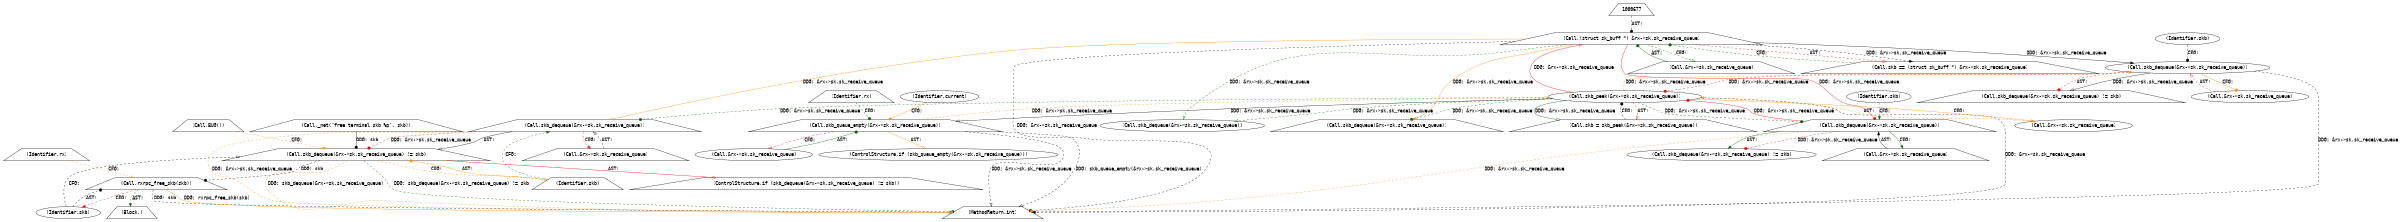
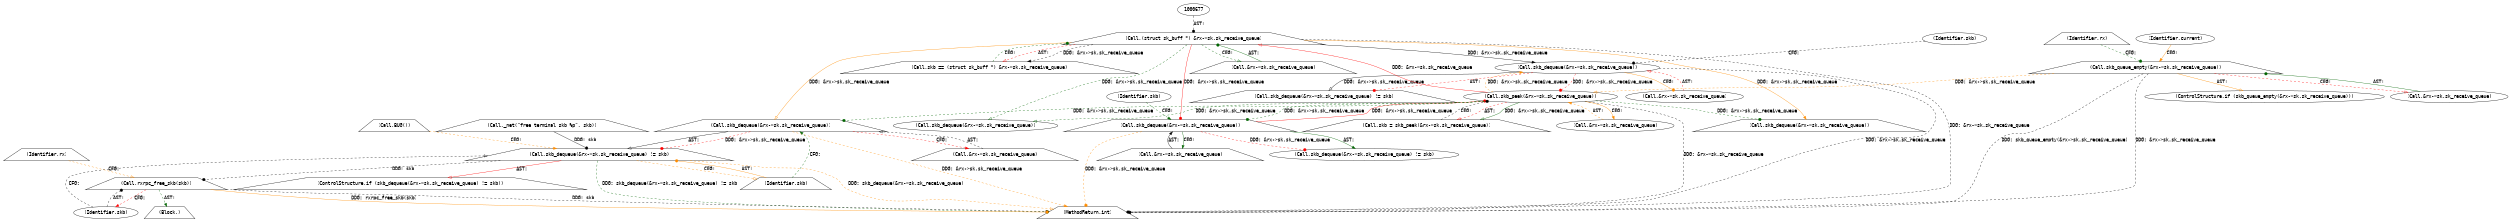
node "1000677": shape trapezium -> ellipse
edge "(Call,skb_peek(&rx->sk.sk_receive_queue))" -> "(Call,skb_queue_empty(&rx->sk.sk_receive_queue))": removed, label "DDG: &rx->sk.sk_receive_queue"
